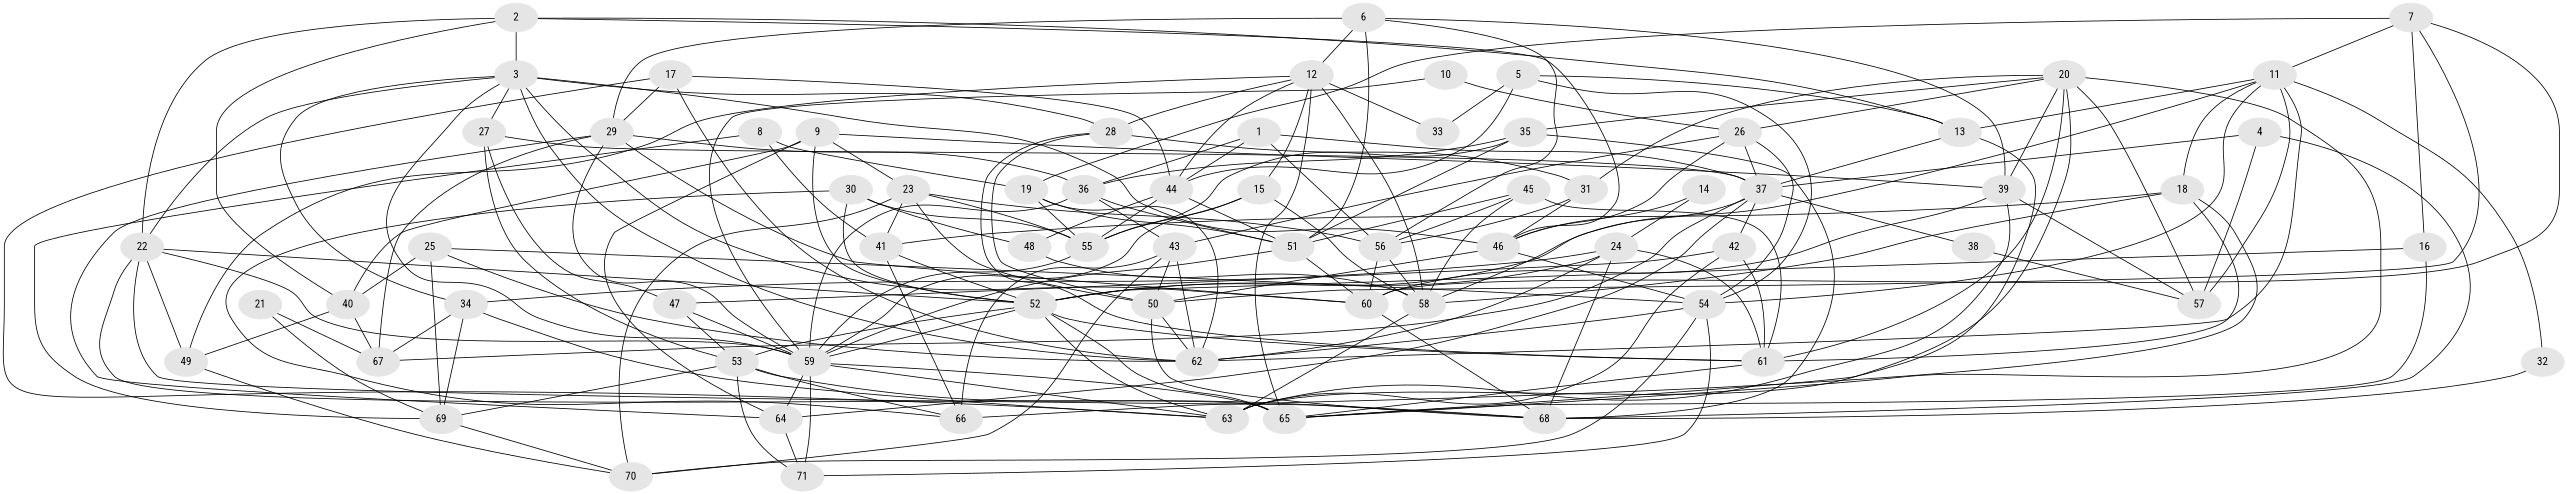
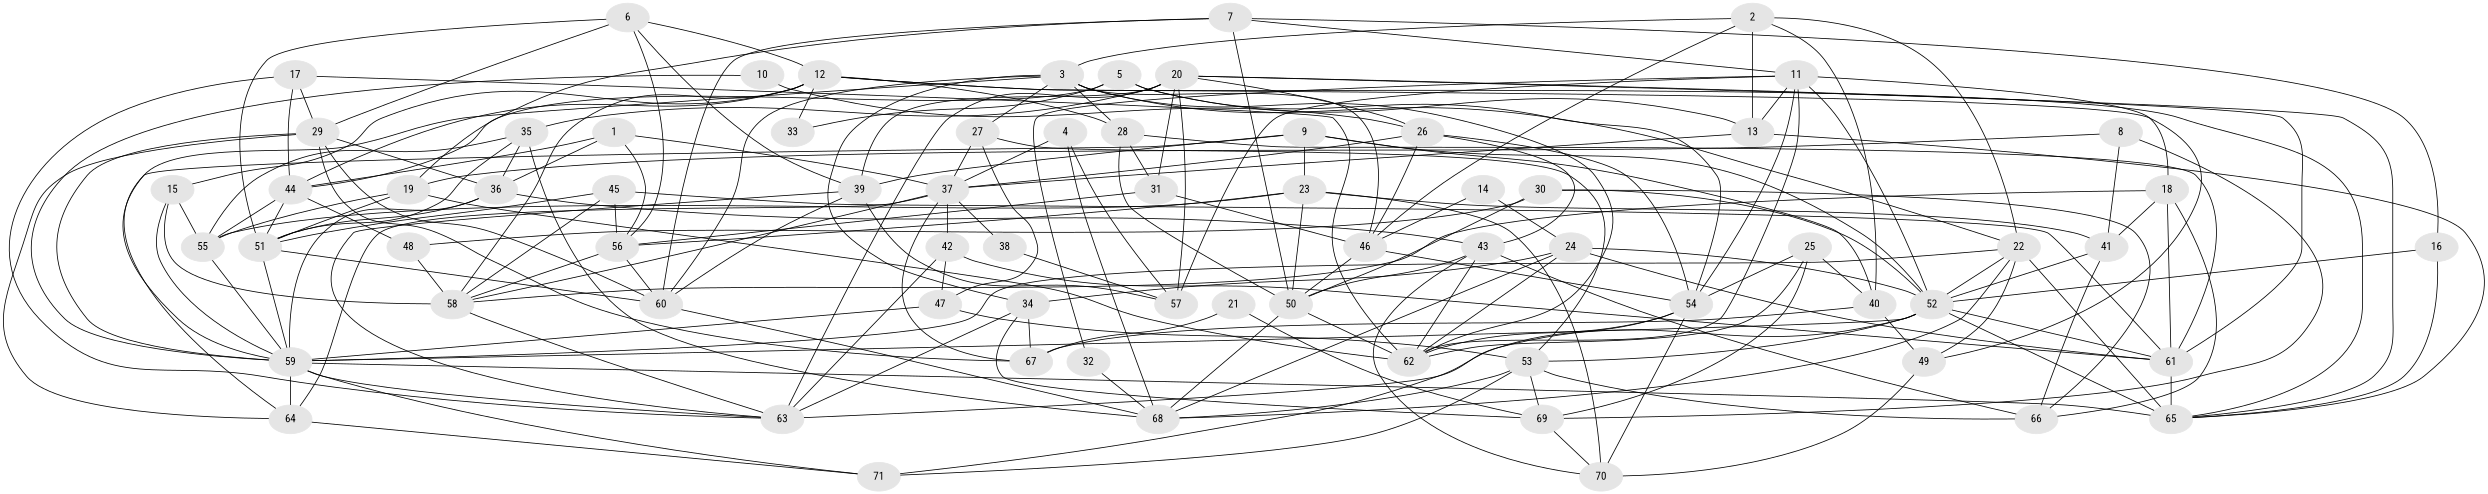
edge "30" -- "55": now "30" -- "50"
